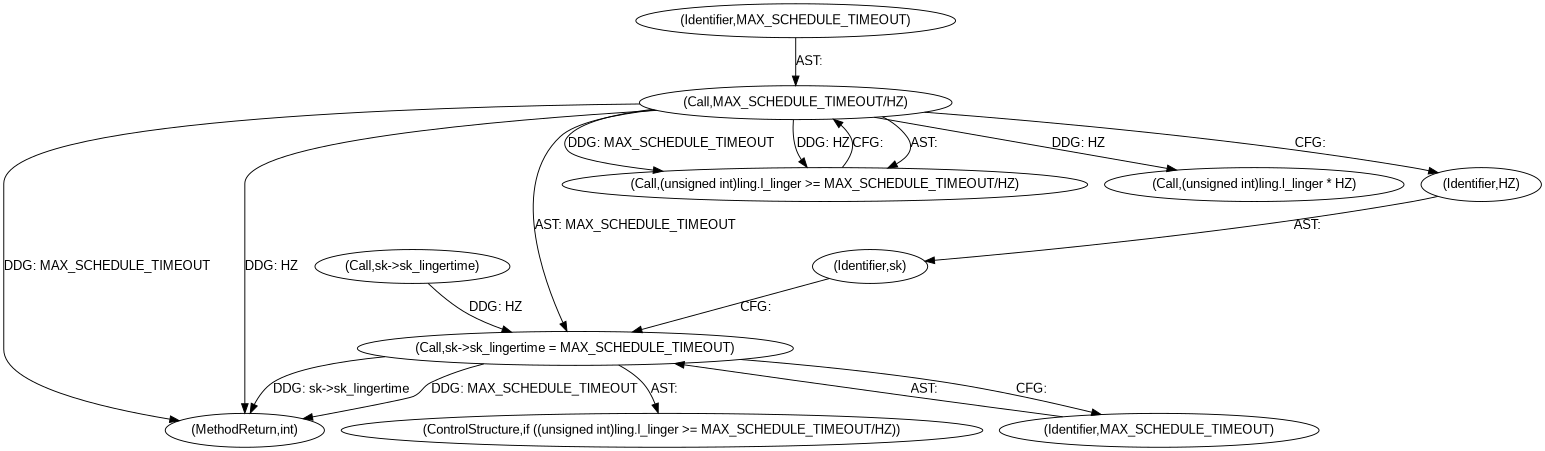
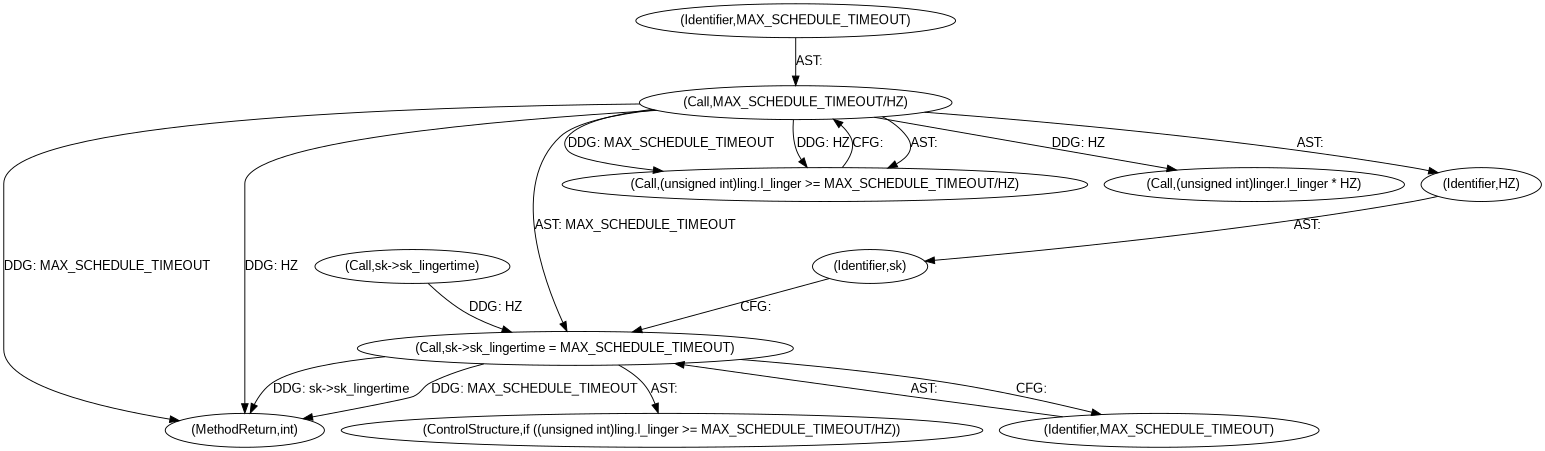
edge "(Call,MAX_SCHEDULE_TIMEOUT/HZ)" -> "(Identifier,HZ)": label "CFG: " -> "AST: "
node "(Call,(unsigned int)ling.l_linger * HZ)": label "(Call,(unsigned int)ling.l_linger * HZ)" -> "(Call,(unsigned int)linger.l_linger * HZ)"
